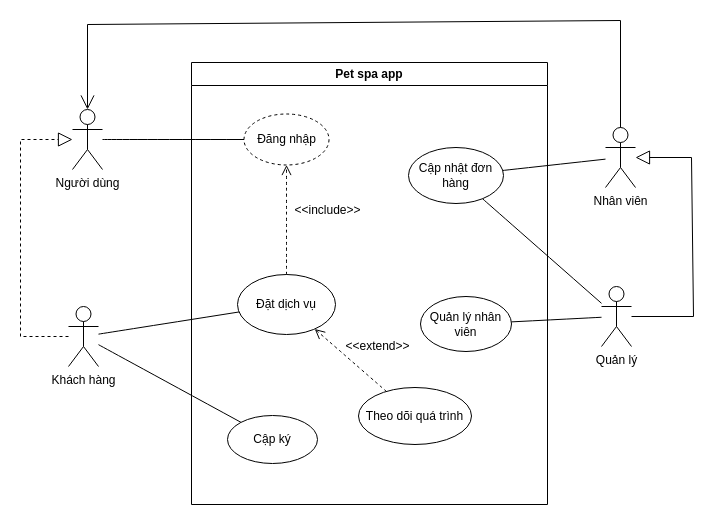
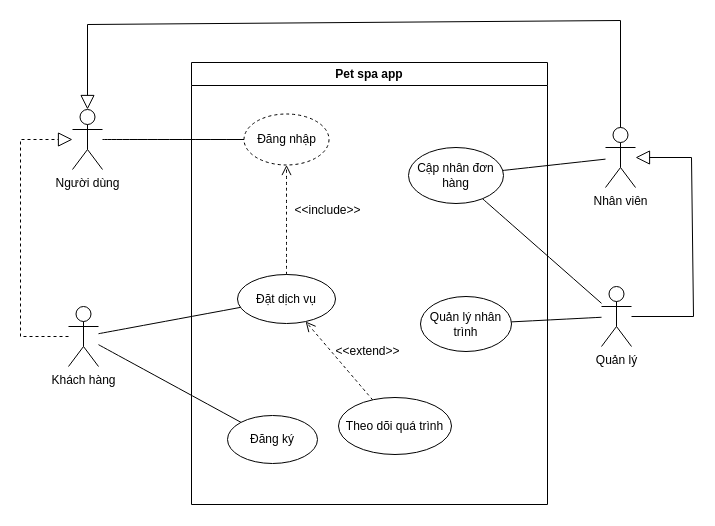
edge "Nhân viên" -> "Người dùng": arrowhead open -> block
node "Cập nhật đơn hàng": label "Cập nhật đơn hàng" -> "Cập nhân đơn hàng"
node "Đặt dịch vụ": size 98x60 -> 98x49
node "Quản lý nhân viên": label "Quản lý nhân viên" -> "Quản lý nhân trình"
node "Theo dõi quá trình": moved (415, 416) -> (395, 426)
node "Cập ký": label "Cập ký" -> "Đăng ký"
